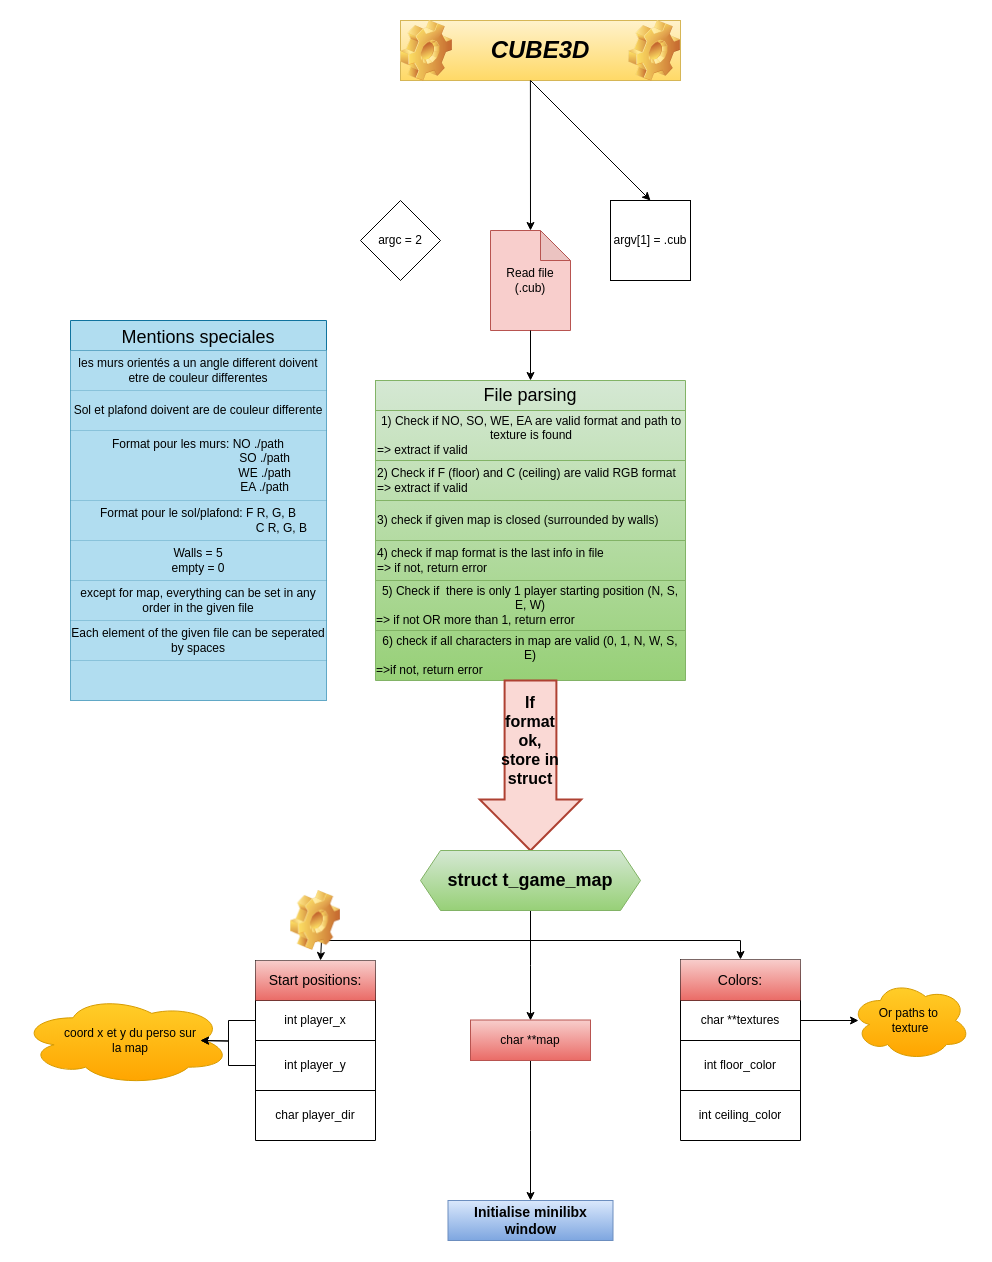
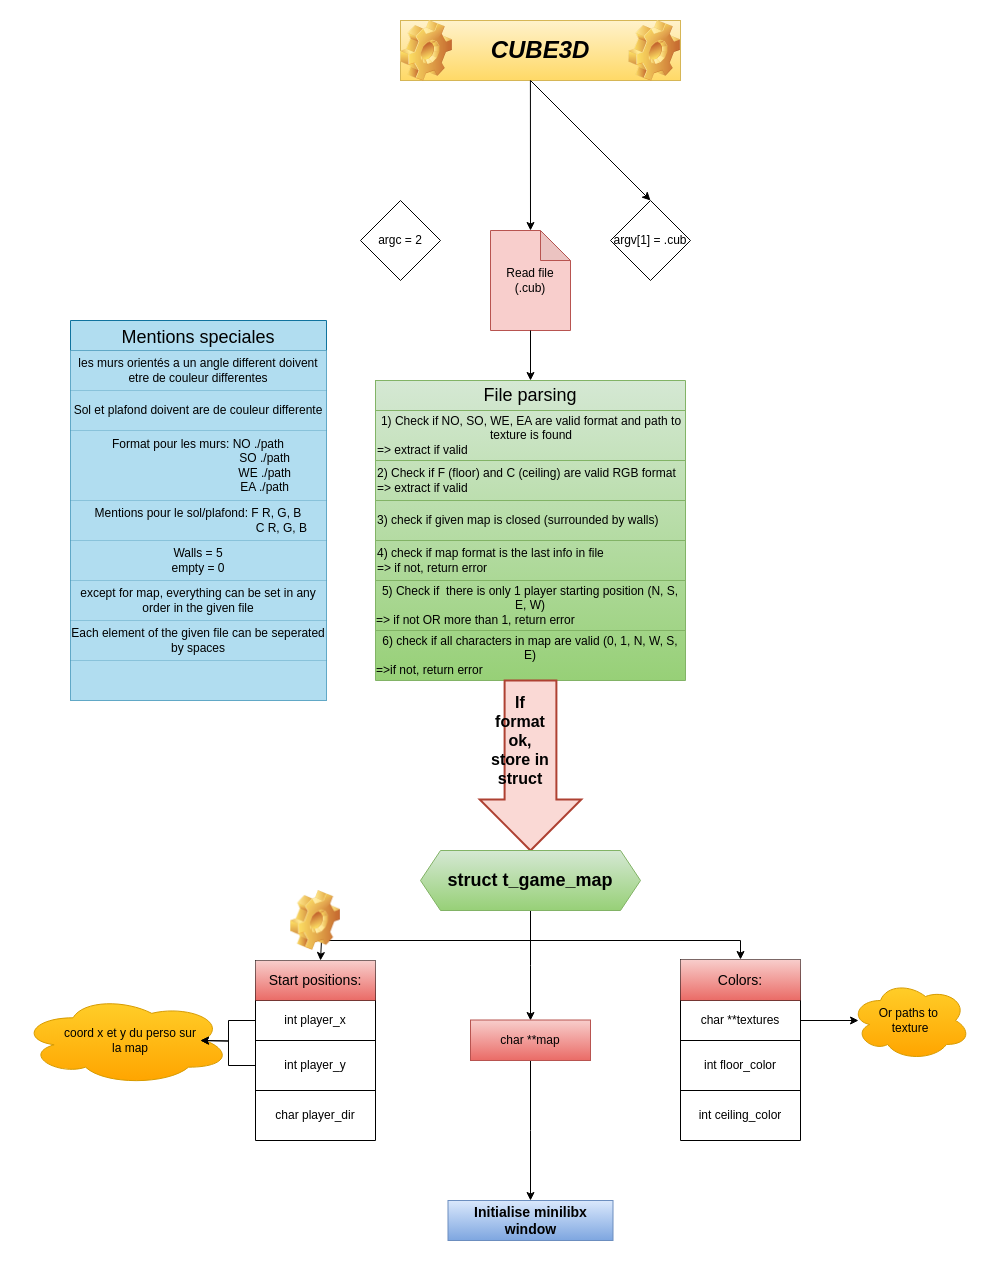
node "argv[1] = .cub": shape rectangle -> diamond
node "Format pour le sol/plafond: F R, G, B C R, G, B": label "Format pour le sol/plafond: F R, G, B C R, G, B" -> "Mentions pour le sol/plafond: F R, G, B C R, G, B"
node "If format ok, store in struct": moved (531, 741) -> (521, 741)
